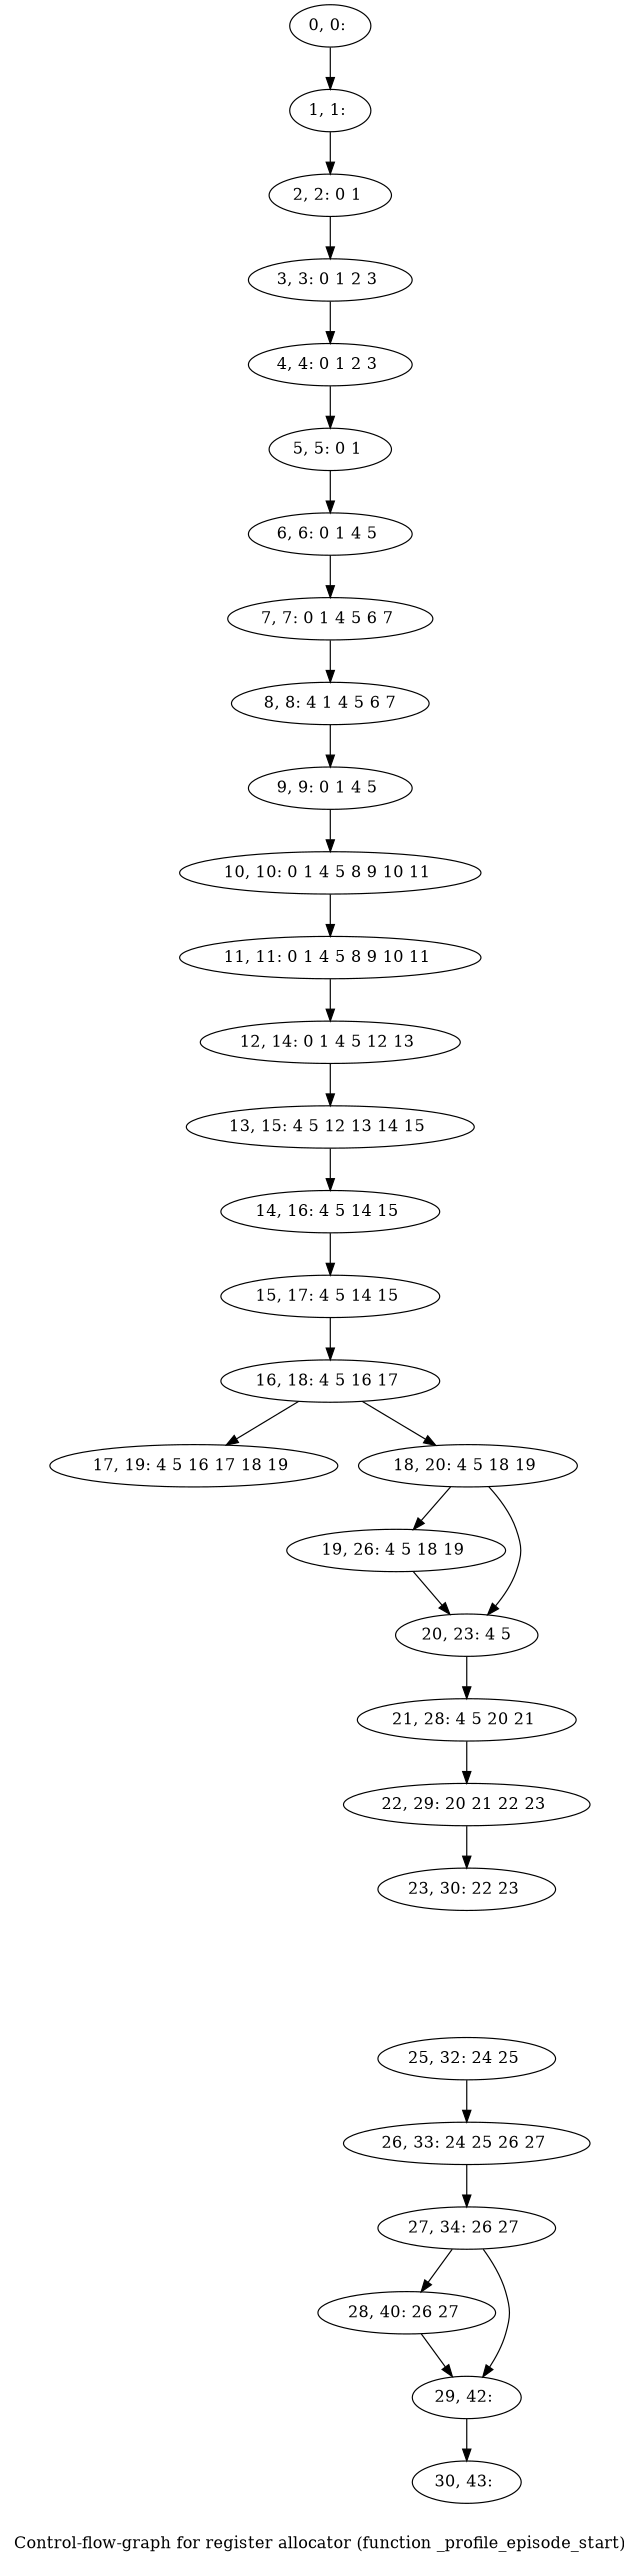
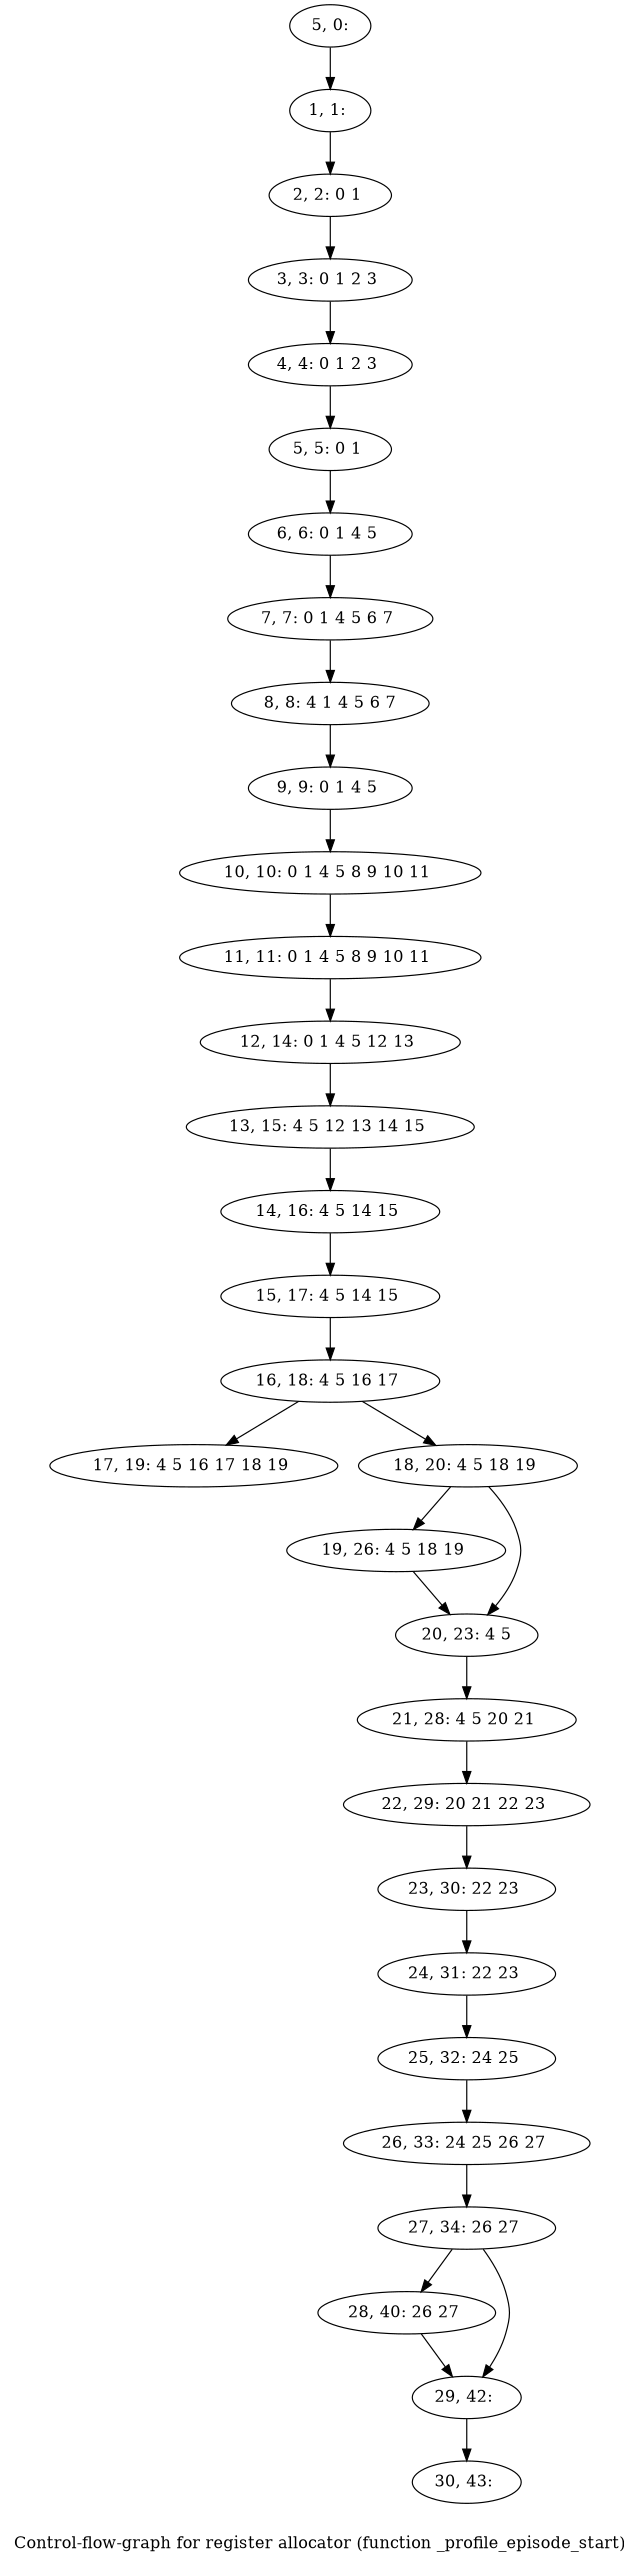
node "0, 0:": label "0, 0:" -> "5, 0:"
node "24, 31: 22 23": added
